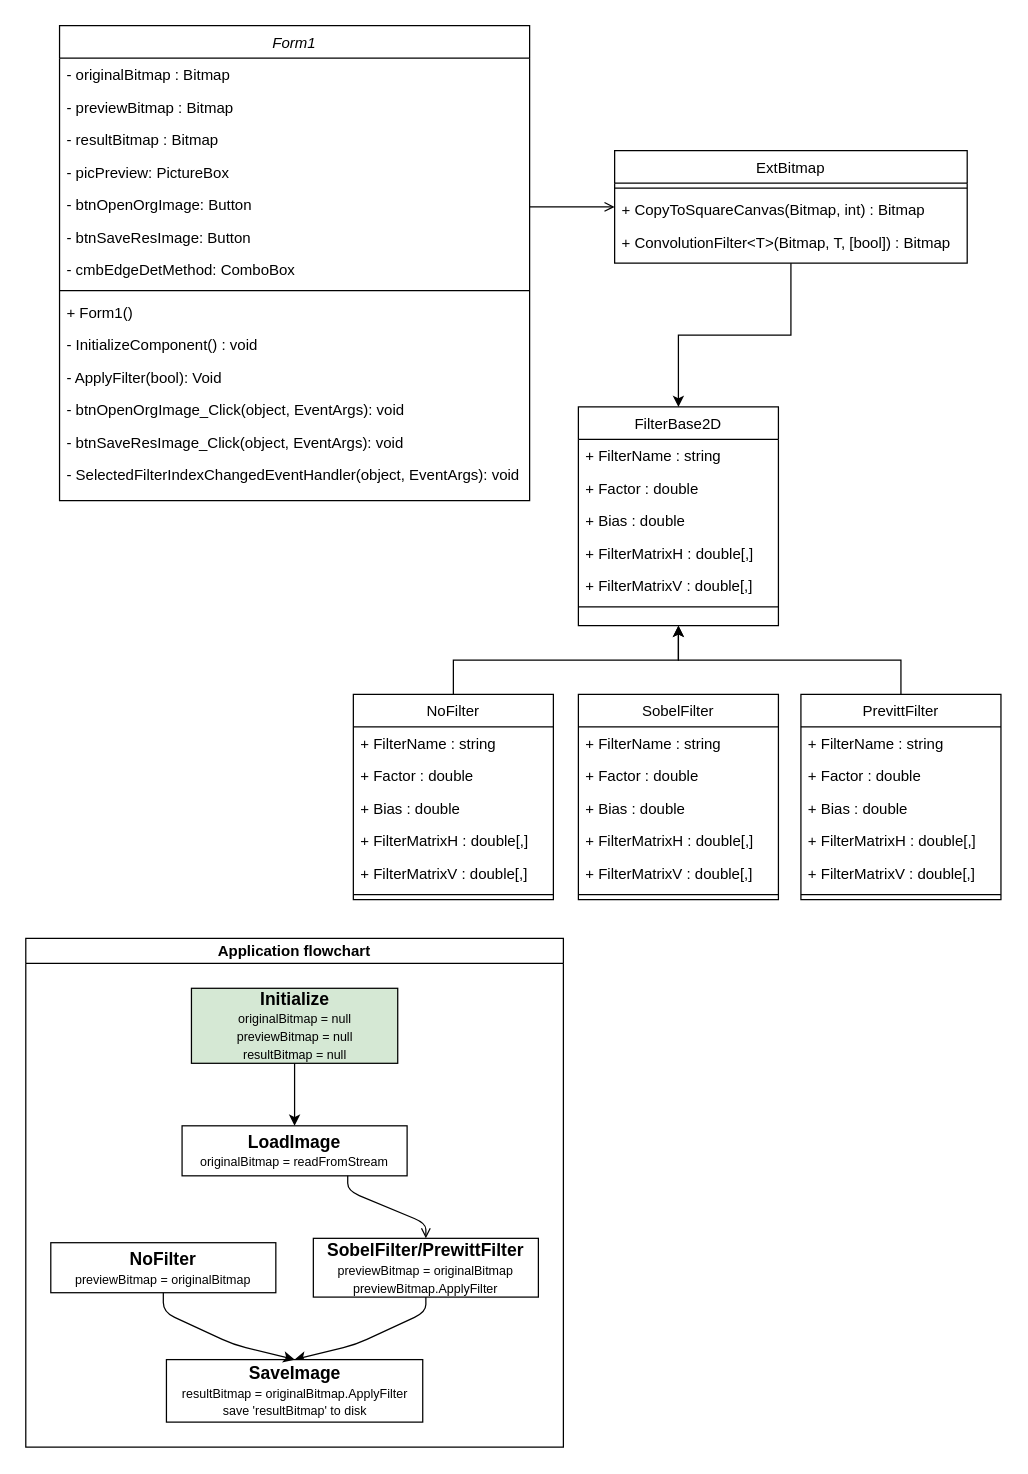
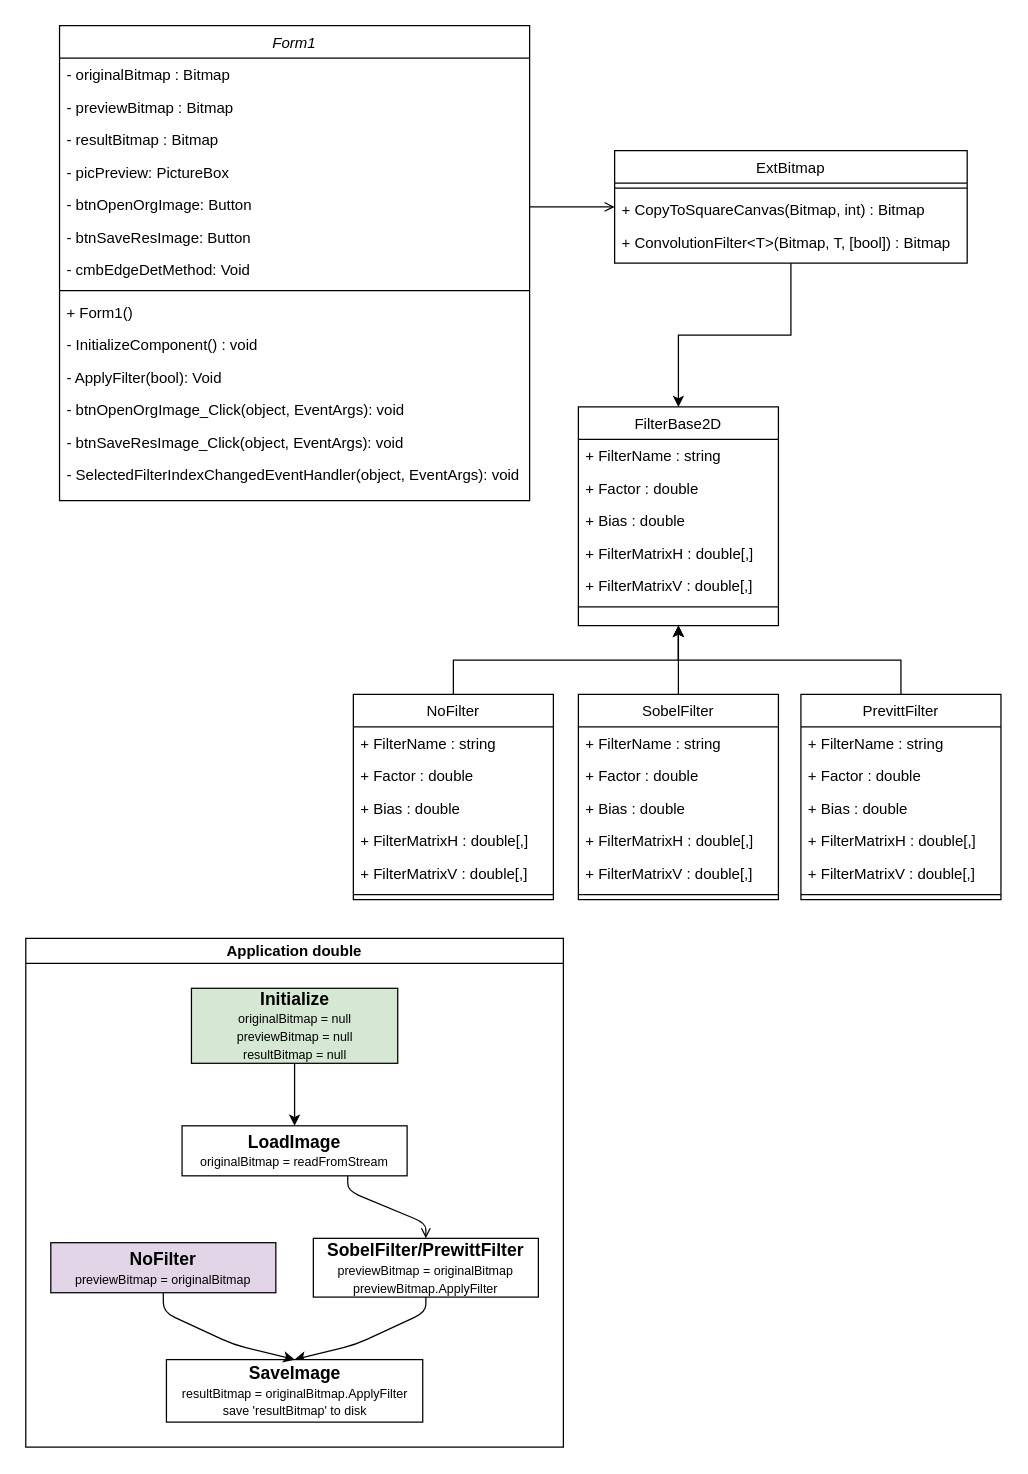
node "- cmbEdgeDetMethod: ComboBox": label "- cmbEdgeDetMethod: ComboBox" -> "- cmbEdgeDetMethod: Void"
edge "SobelFilter" -> "FilterBase2D": added
node "Application flowchart": label "Application flowchart" -> "Application double"
node "NoFilter previewBitmap = originalBitmap": fillcolor #ffffff -> #e1d5e7
